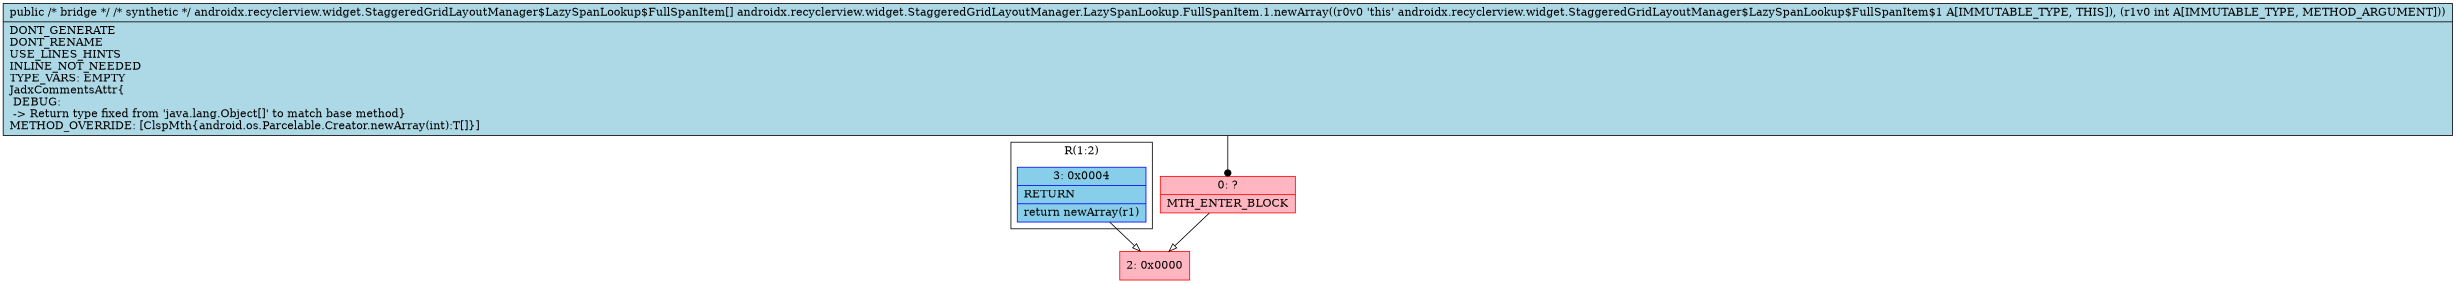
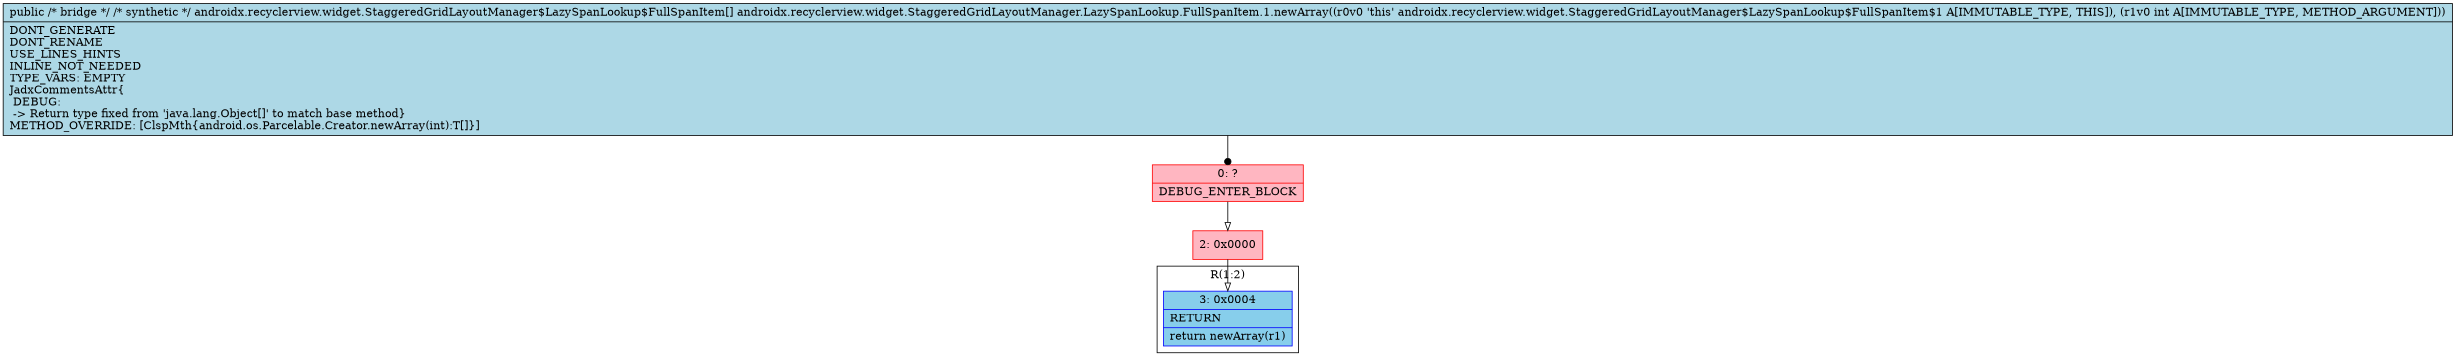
node "0: ?": text "MTH_ENTER_BLOCK" -> "DEBUG_ENTER_BLOCK"
edge "3: 0x0004" -> "2: 0x0000": reversed
